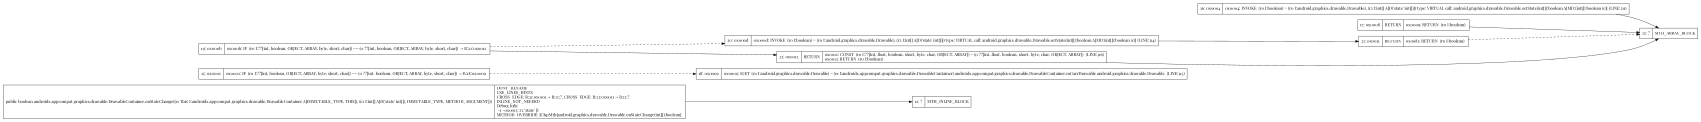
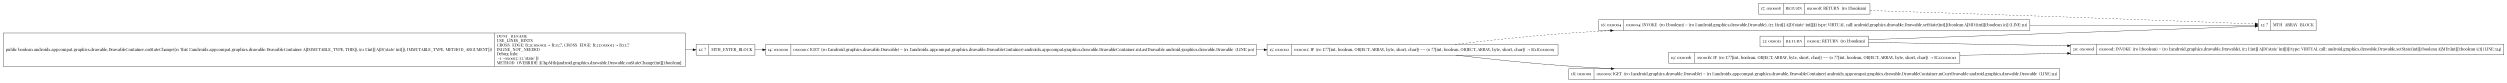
node "17: 0x0008": text "0x0009: RETURN  (r0 I:boolean)" -> "0x0008: RETURN  (r0 I:boolean)"
edge "17: 0x0008" -> "13: ?": style solid -> dashed
edge "15: 0x0002" -> "16: 0x0004": added
edge "21: 0x0011" -> "13: ?": style dashed -> solid
edge "20: 0x000d" -> "21: 0x0011": reversed
node "21: 0x0011": text "0x0081: RETURN  (r0 I:boolean)" -> "0x0011: RETURN  (r0 I:boolean)"
edge "19: 0x000b" -> "20: 0x000d": style dashed -> solid
node "14: 0x0000": added
node "22: 0x0012": removed
edge "15: 0x0002" -> "18: 0x0009": style dashed -> solid
node "12: ?": text "MTH_INLINE_BLOCK" -> "MTH_ENTER_BLOCK"
